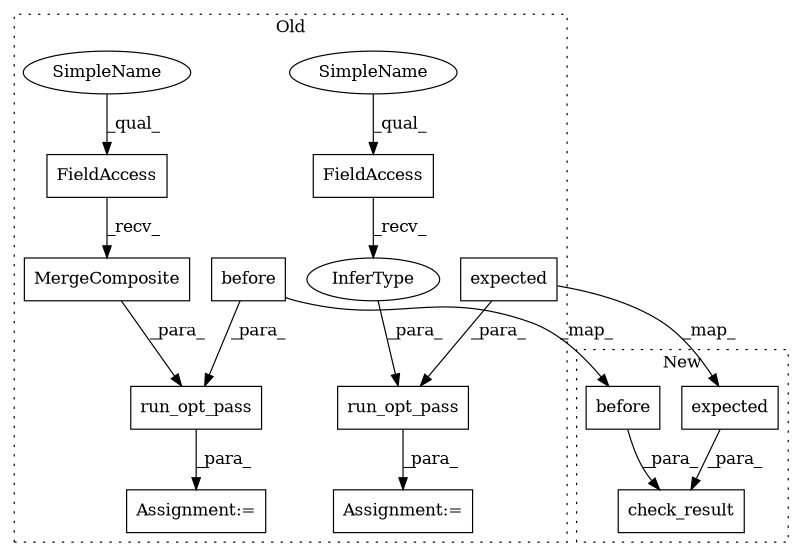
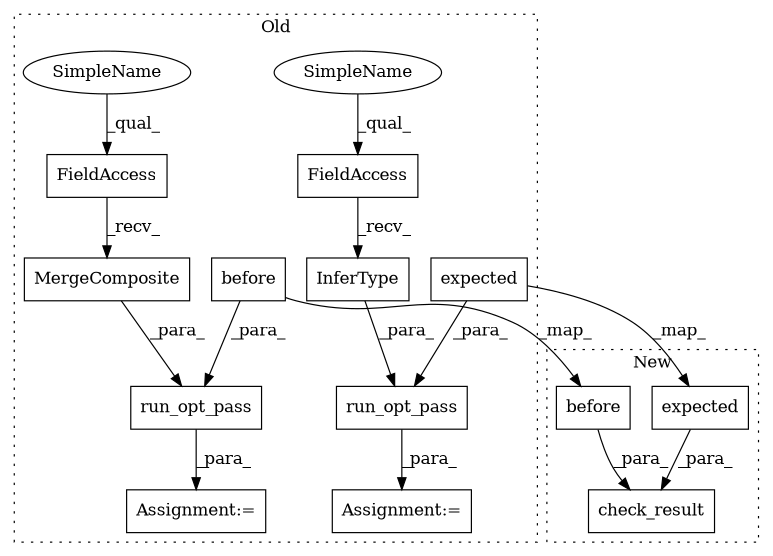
node "InferType": shape ellipse -> box
